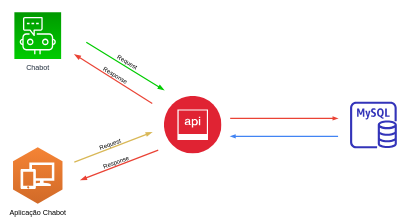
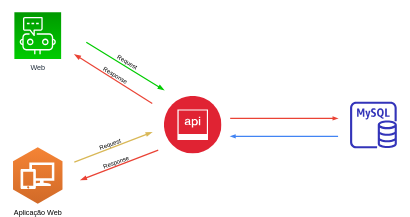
node "Chabot": label "Chabot" -> "Web"
node "Aplicação Chabot": label "Aplicação Chabot" -> "Aplicação Web"
